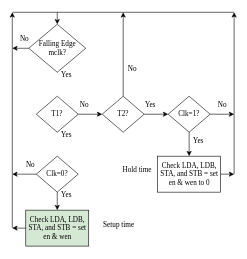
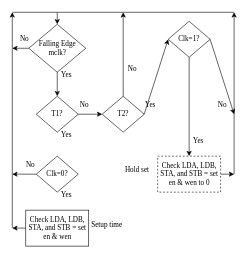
edge "Falling Edge mclk?" -> "T1?": added
node "Clk=1?": moved (189, 114) -> (189, 39)
node "Hold time": label "Hold time" -> "Hold set"
node "Check LDA, LDB, STA, and STB = set en & wen to 0": style solid -> dashed
edge "Clk=0?" -> "Check LDA, LDB, STA, and STB = set en & wen": removed
node "Check LDA, LDB, STA, and STB = set en & wen": fillcolor #d5e8d4 -> #ffffff
node "Setup time": moved (126, 228) -> (114, 228)
